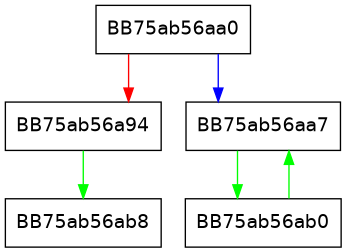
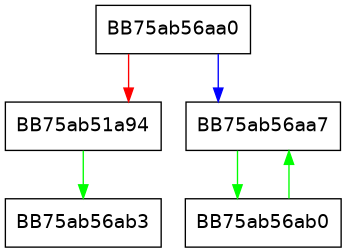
node "BB75ab56a94": label "BB75ab56a94" -> "BB75ab51a94"
node "BB75ab56ab8": label "BB75ab56ab8" -> "BB75ab56ab3"
